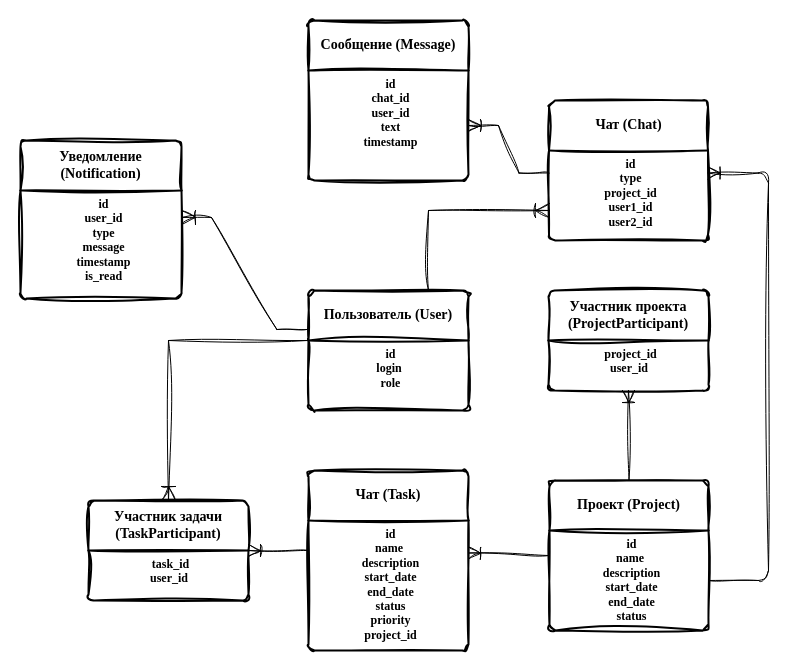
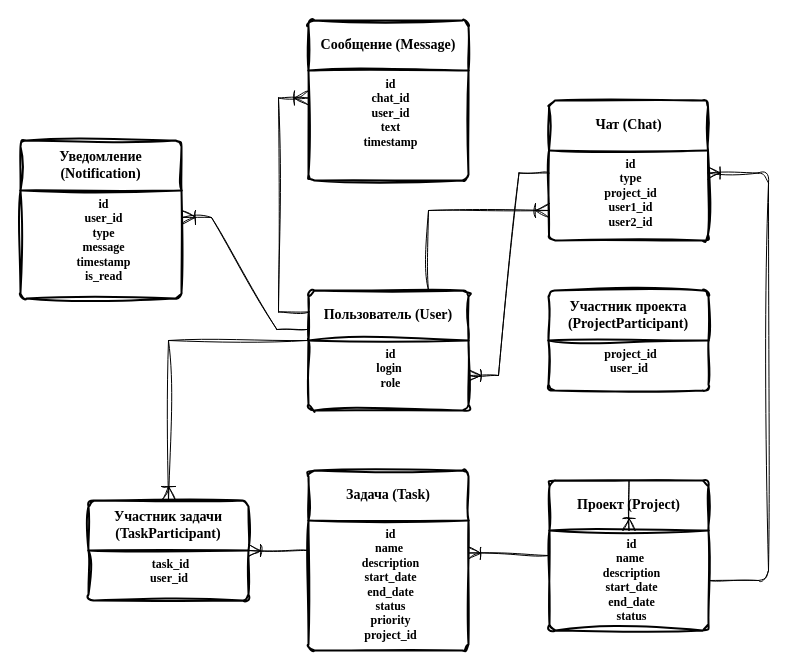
edge "id type project_id user1_id user2_id" -> "id chat_id user_id text timestamp": now "id type project_id user1_id user2_id" -> "id login role"
edge "Пользователь (User)" -> "id chat_id user_id text timestamp": added
edge "Проект (Project)" -> "project_id user_id": now "Проект (Project)" -> "id name description start_date end_date status"
node "Чат (Task)": label "Чат (Task)" -> "Задача (Task)"
